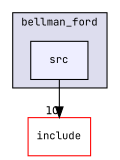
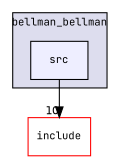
cluster "bellman_ford": label "bellman_ford" -> "bellman_bellman"
